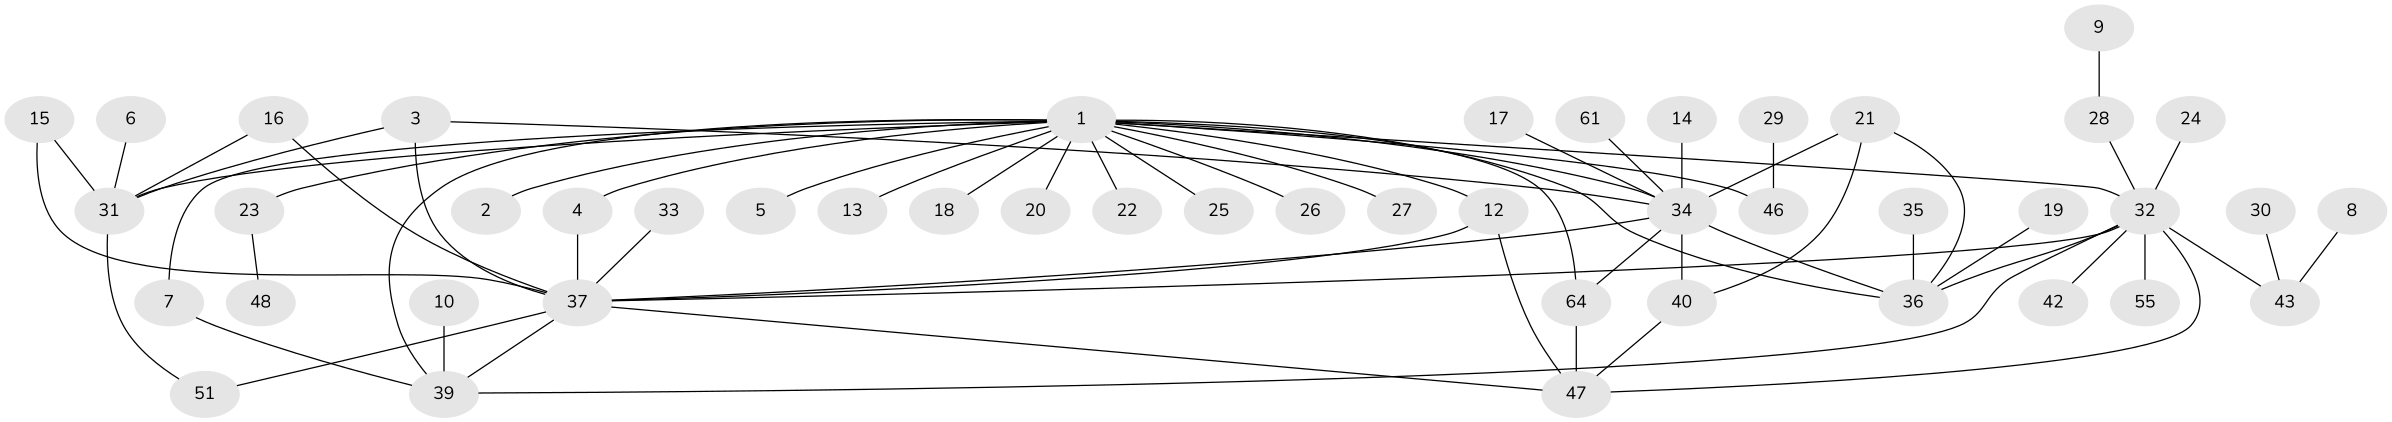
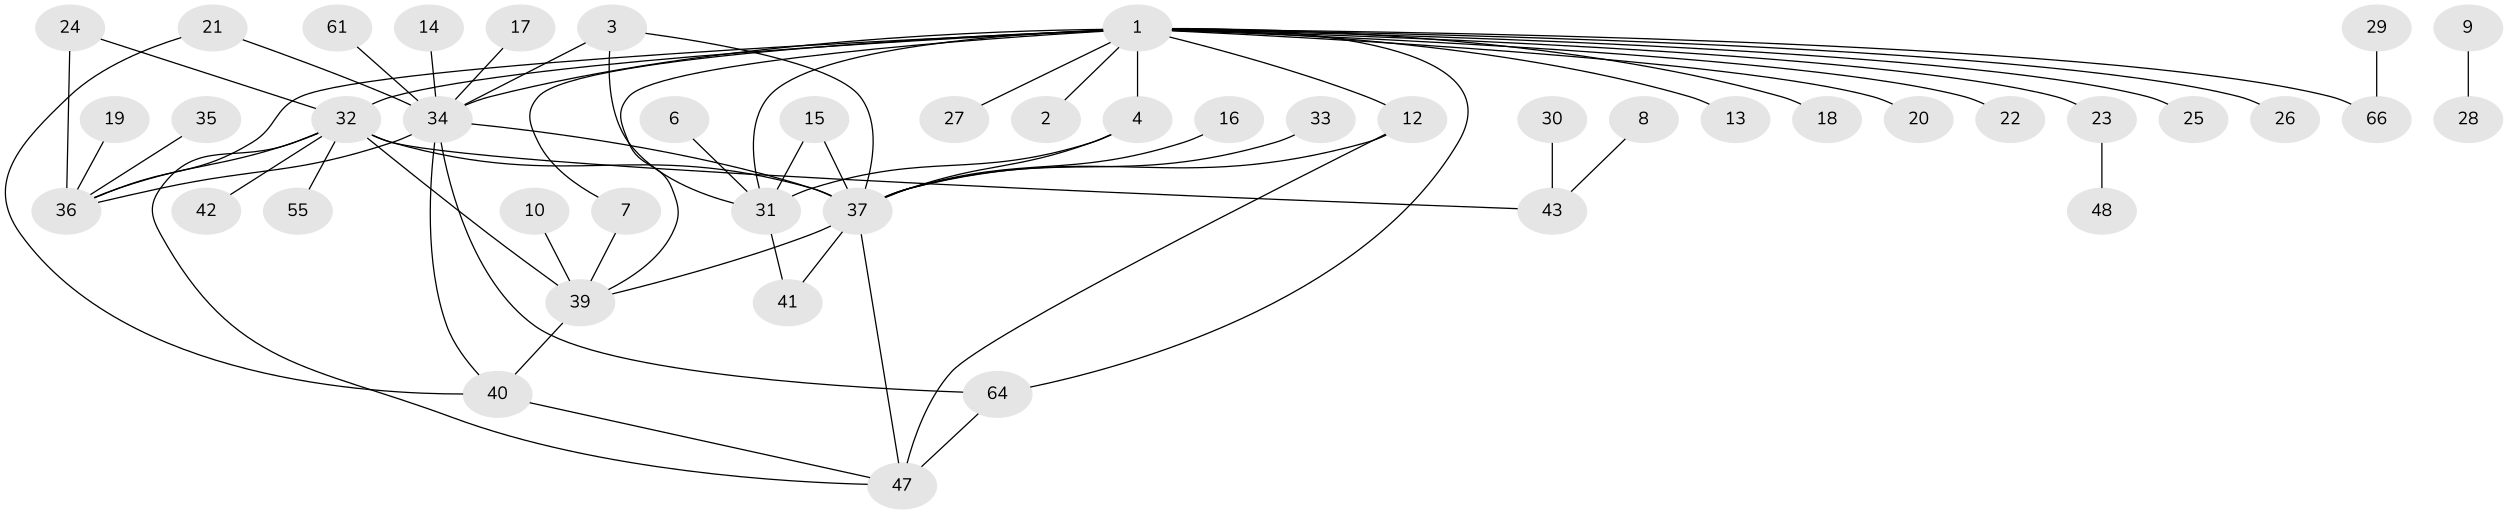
edge "16" -- "31": now "4" -- "31"
edge "28" -- "32": removed
edge "21" -- "36": now "24" -- "36"
node "5": removed
node "46": label "46" -> "66"
edge "39" -- "40": added
node "51": label "51" -> "41"
